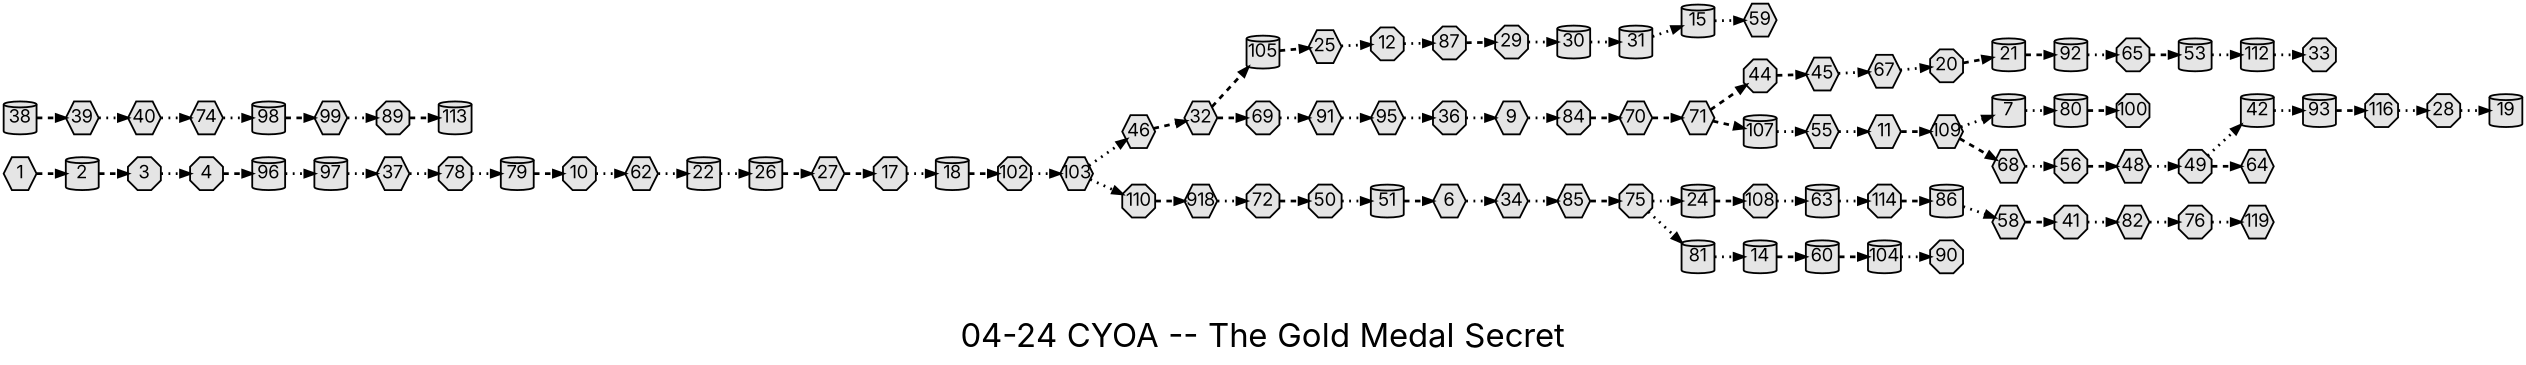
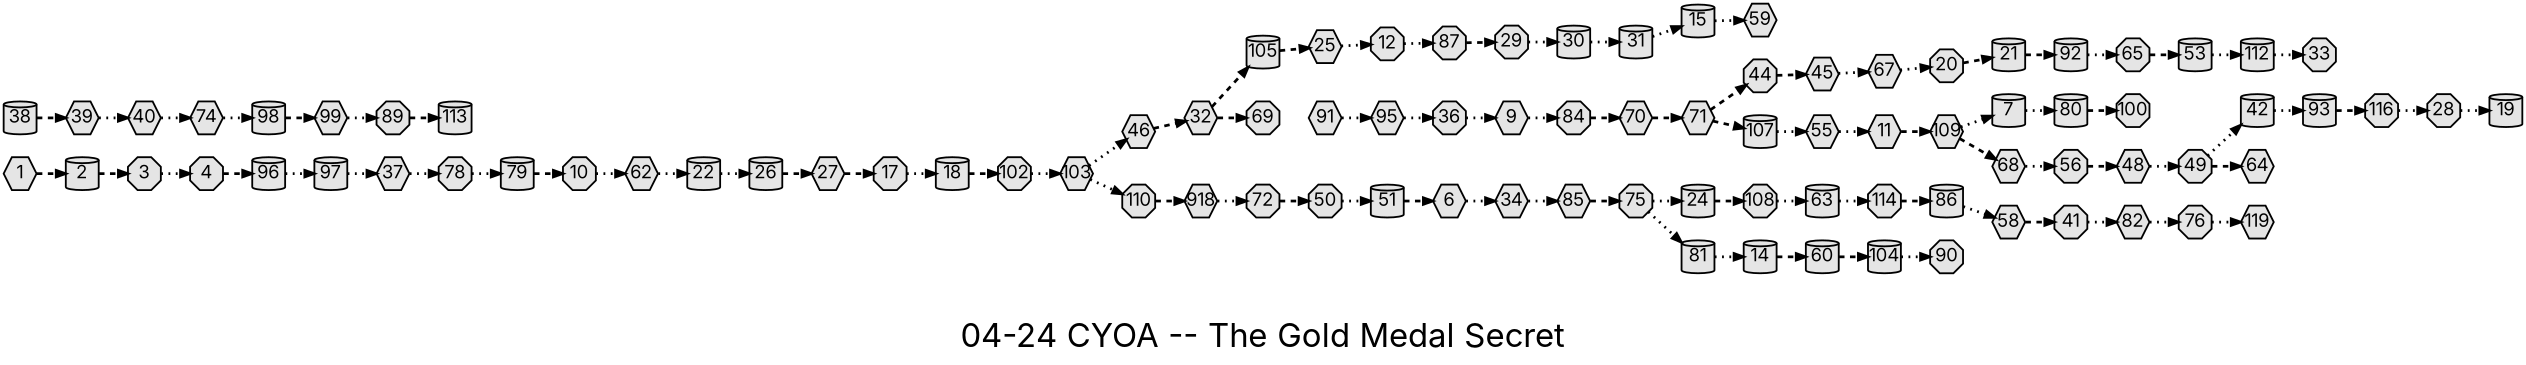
edge "69" -> "91": removed
